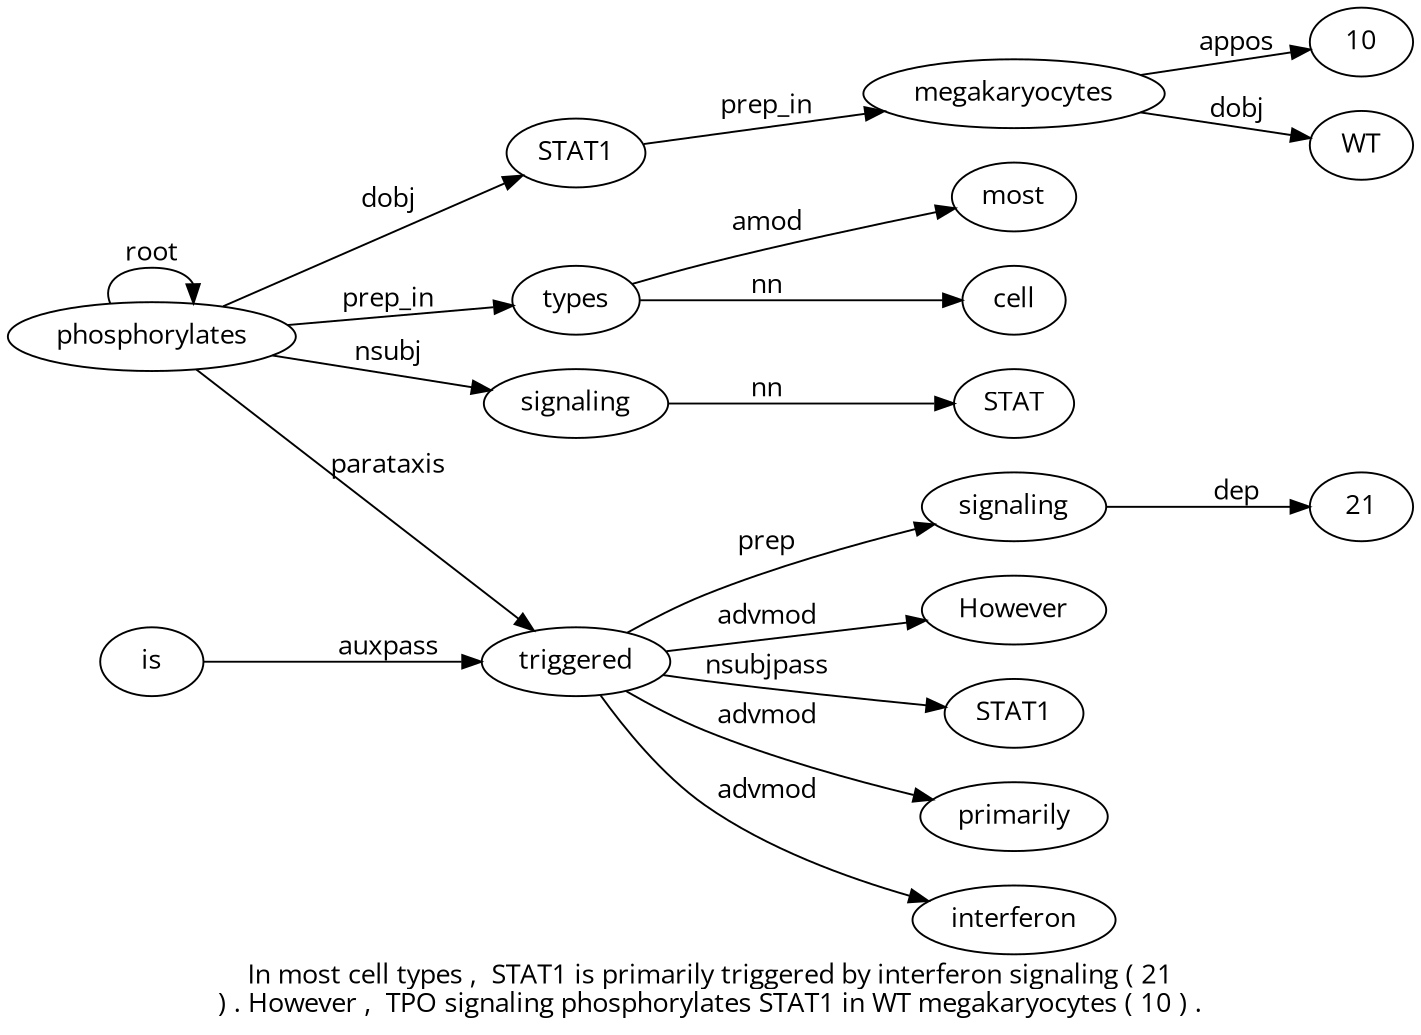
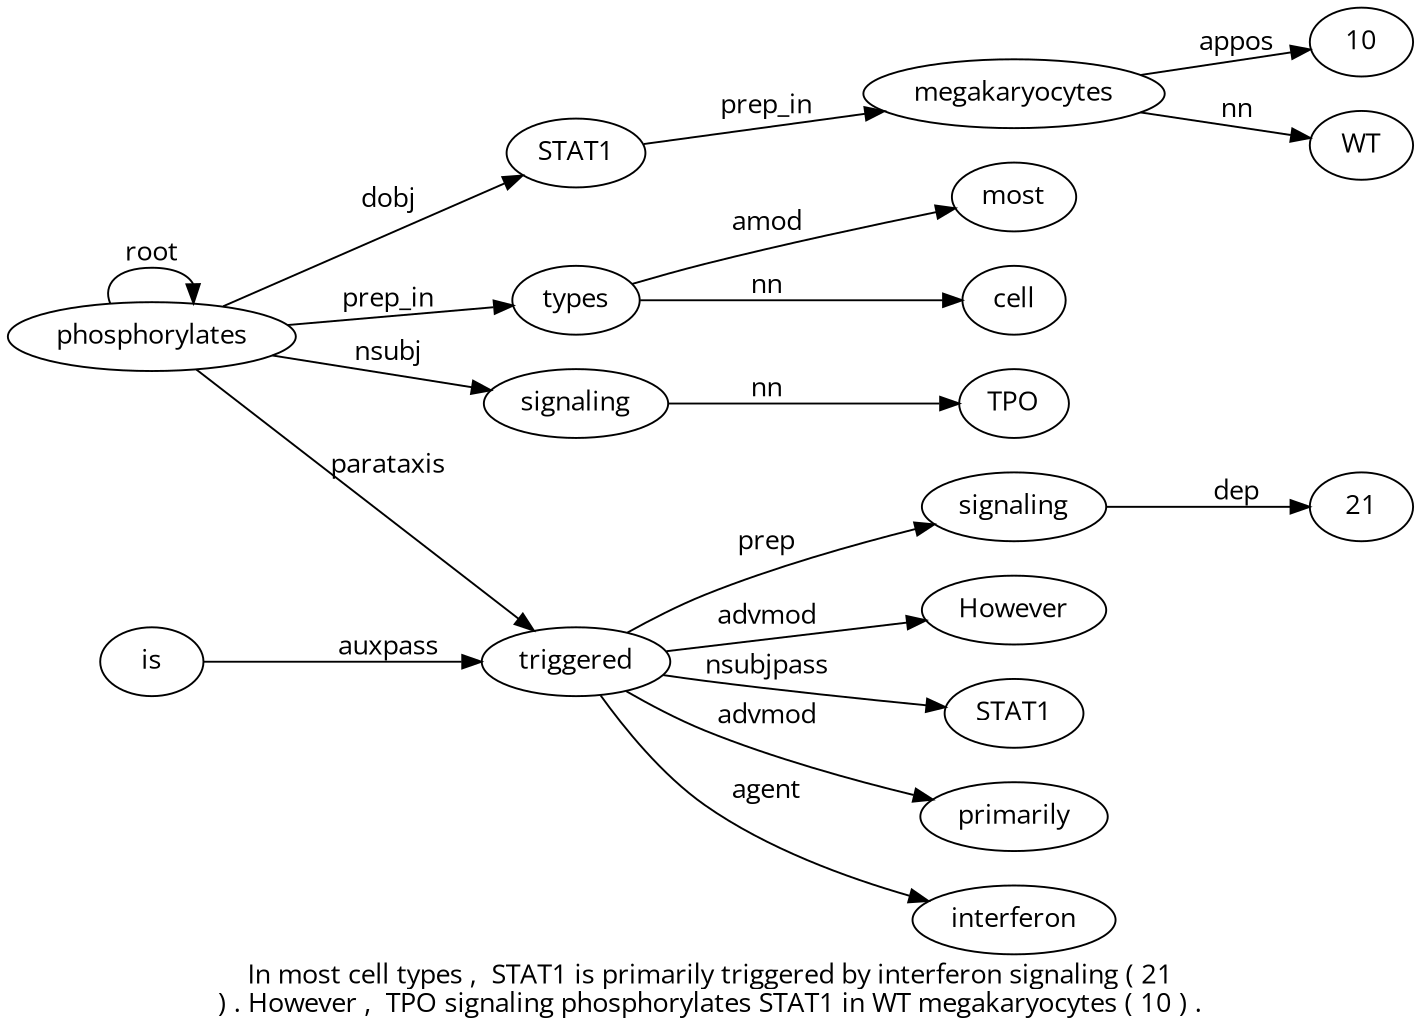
edge "megakaryocytes" -> "WT": label "dobj" -> "nn"
node "STAT": label "STAT" -> "TPO"
edge "triggered" -> "interferon": label "advmod" -> "agent"
